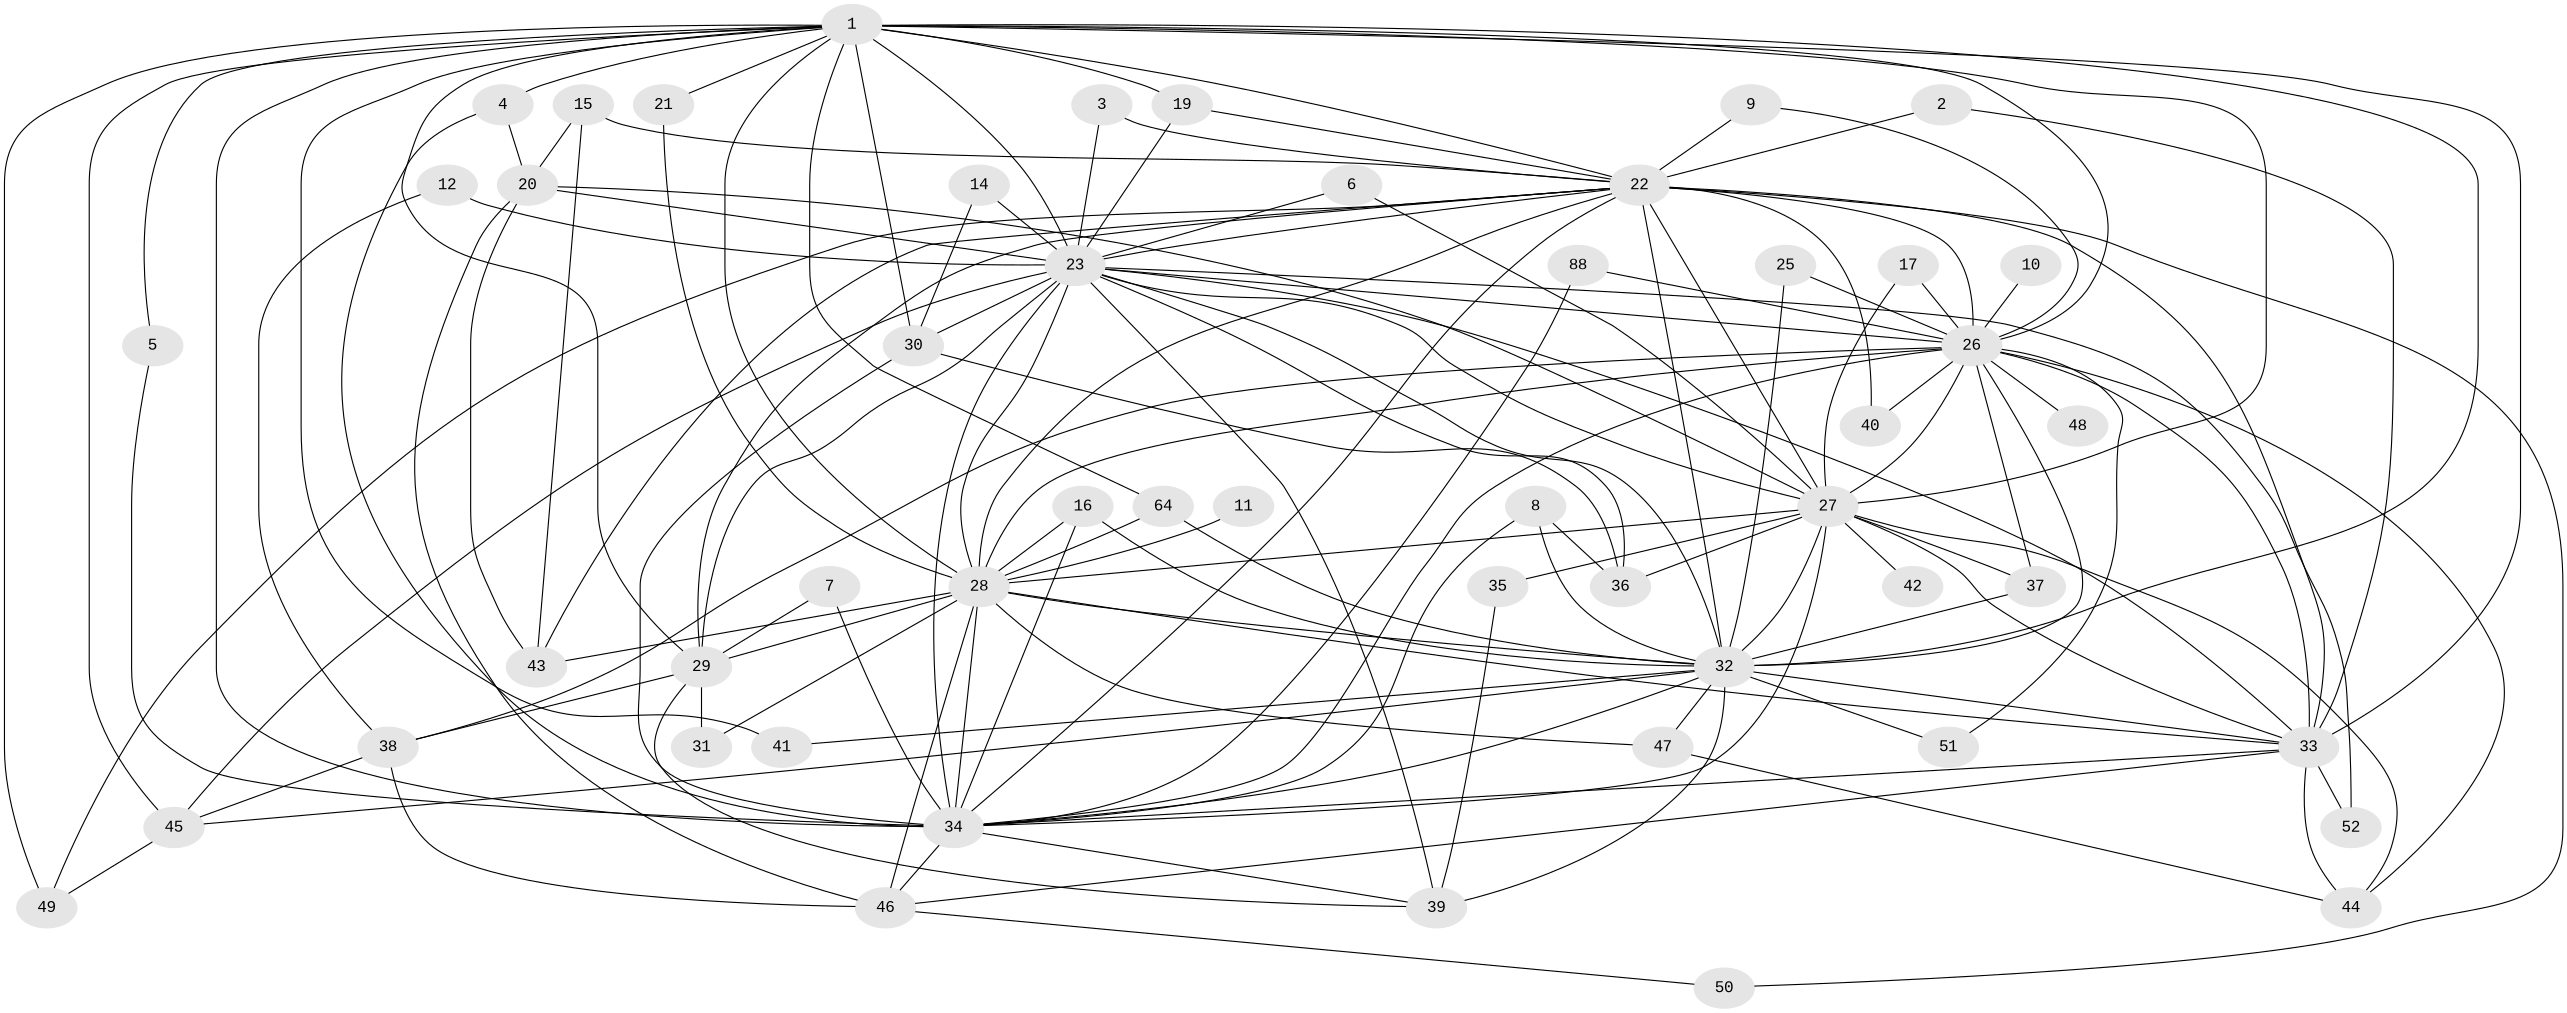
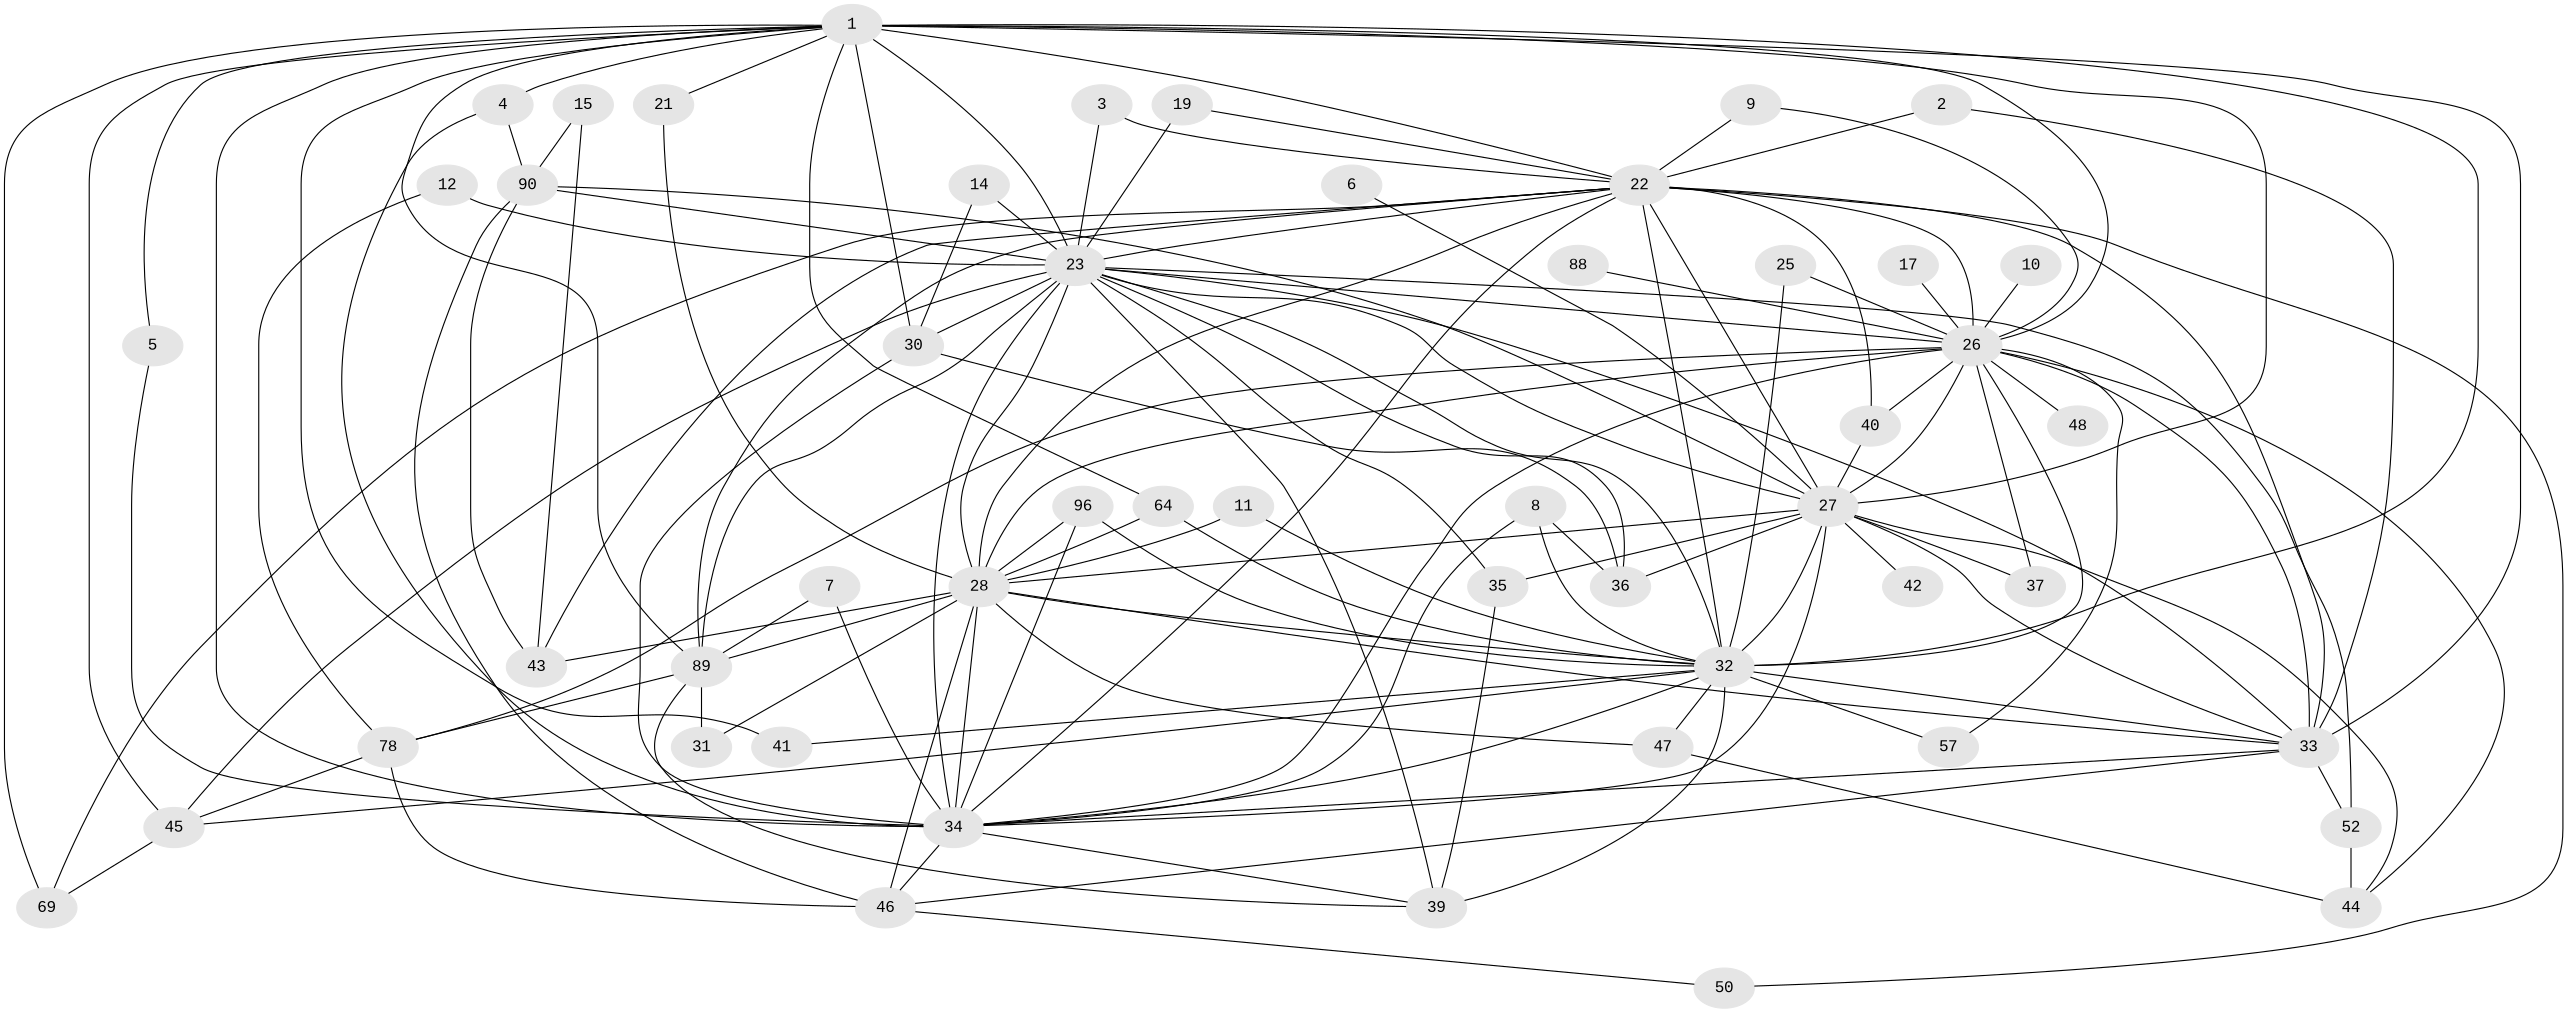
edge "1" -- "19": removed
edge "15" -- "22": removed
node "20": label "20" -> "90"
edge "6" -- "23": now "35" -- "23"
edge "1" -- "28": removed
edge "17" -- "27": now "40" -- "27"
node "16": label "16" -> "96"
edge "37" -- "32": now "11" -- "32"
edge "88" -- "34": removed
node "29": label "29" -> "89"
node "38": label "38" -> "78"
node "51": label "51" -> "57"
edge "33" -- "44": now "52" -- "44"
node "49": label "49" -> "69"
